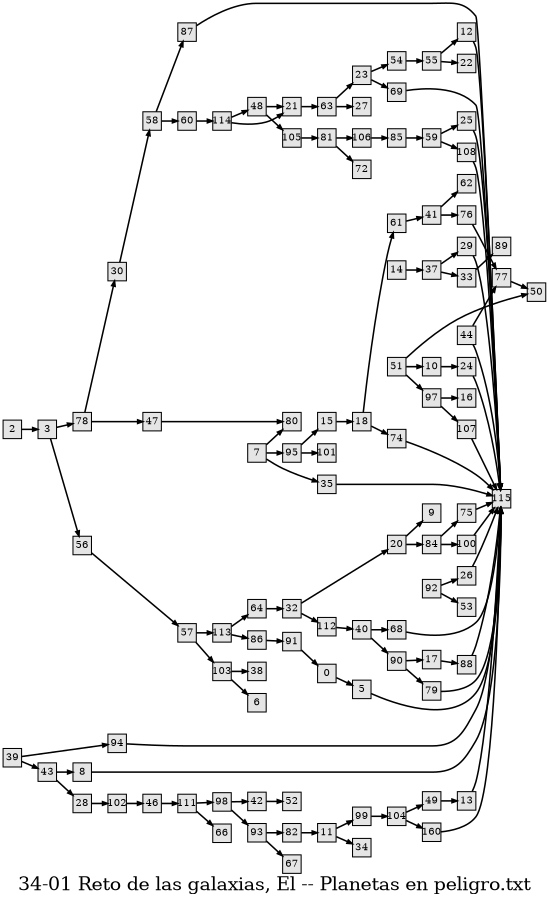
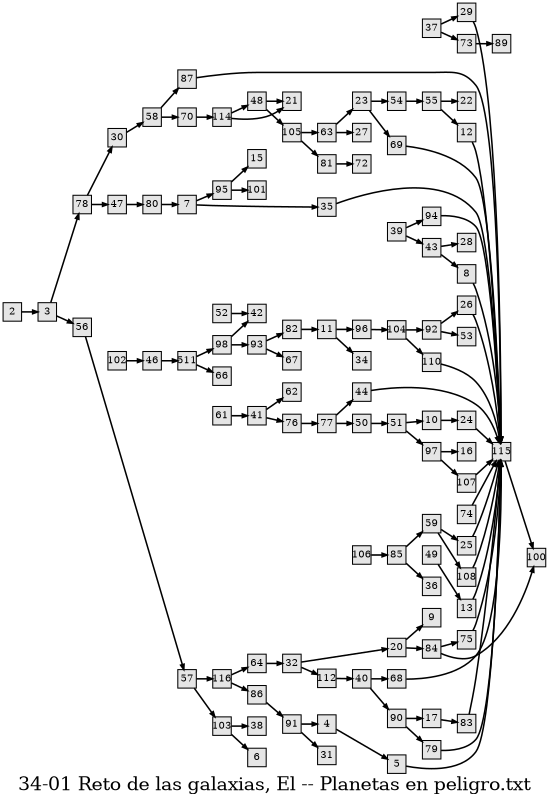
edge "21" -> "63": now "105" -> "63"
node "60": label "60" -> "70"
edge "81" -> "106": removed
node "14": removed
node "33": label "33" -> "73"
edge "44" -> "77": reversed
edge "51" -> "50": reversed
node "18": removed
edge "7" -> "80": reversed
edge "100" -> "115": reversed
node "36": added
node "113": label "113" -> "116"
node "88": label "88" -> "83"
node "0": label "0" -> "4"
node "31": added
edge "42" -> "52": reversed
edge "28" -> "102": removed
node "111": label "111" -> "511"
edge "104" -> "49": now "104" -> "92"
node "99": label "99" -> "96"
node "160": label "160" -> "110"
